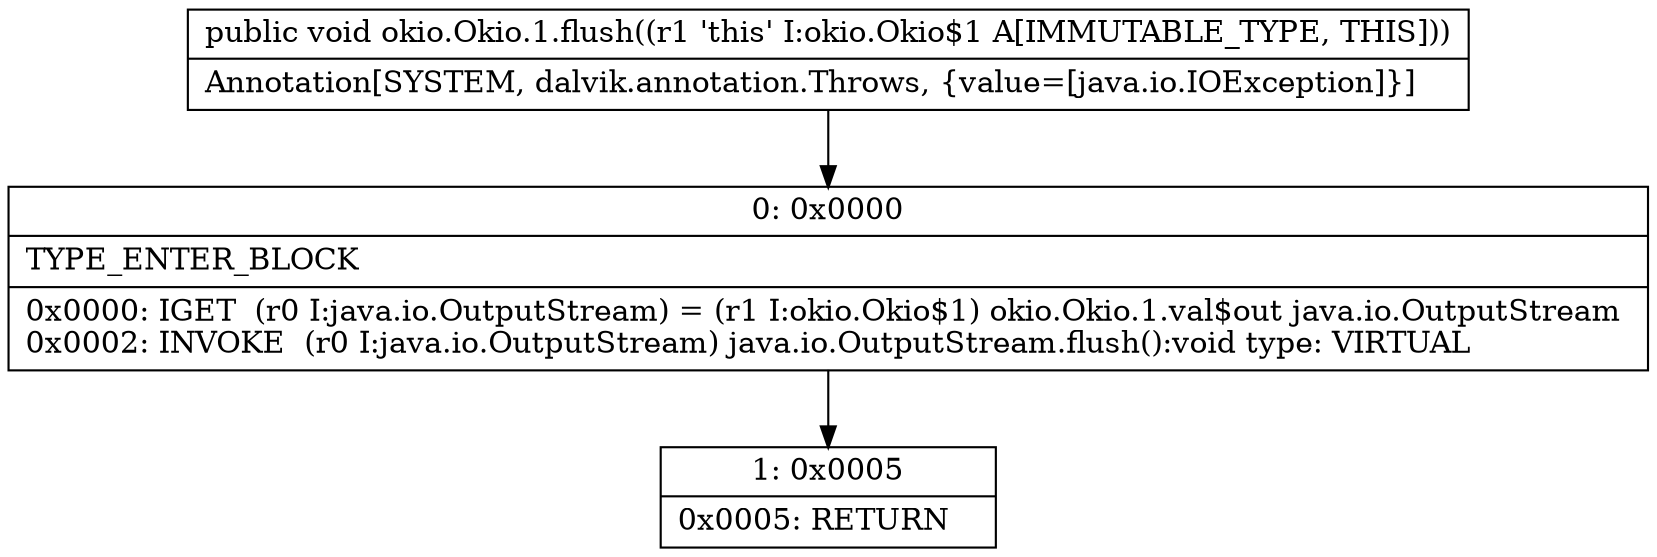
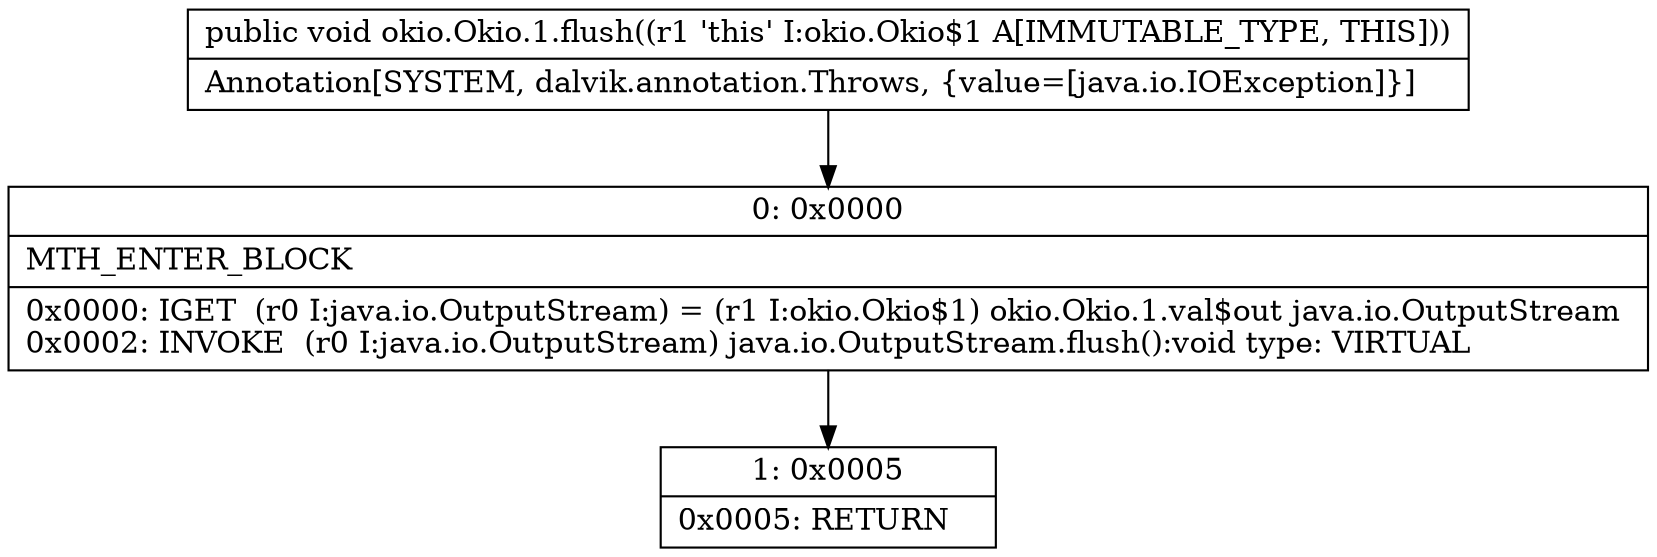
node "0: 0x0000": text "TYPE_ENTER_BLOCK" -> "MTH_ENTER_BLOCK"
